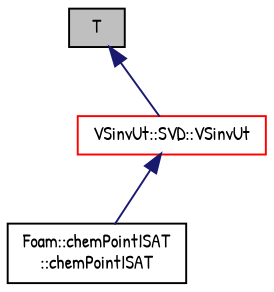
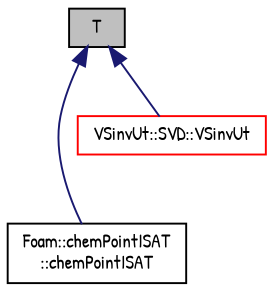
edge "Foam::chemPointISAT ::chemPointISAT" -> "VSinvUt::SVD::VSinvUt": now "Foam::chemPointISAT ::chemPointISAT" -> "T"
